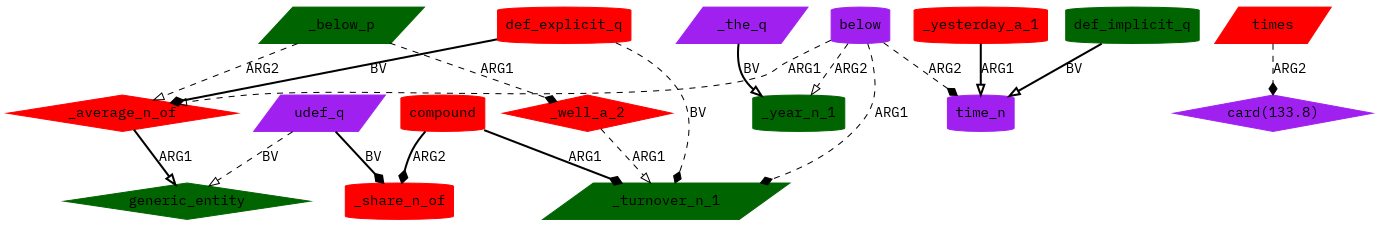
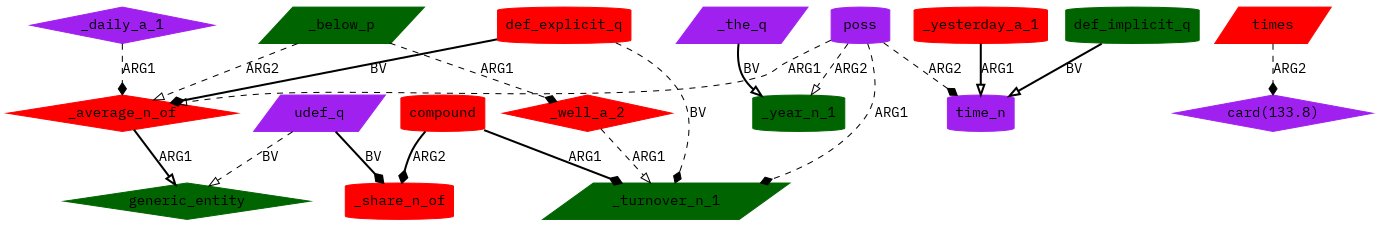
node "_daily_a_1": added
node "below": label "below" -> "poss"
